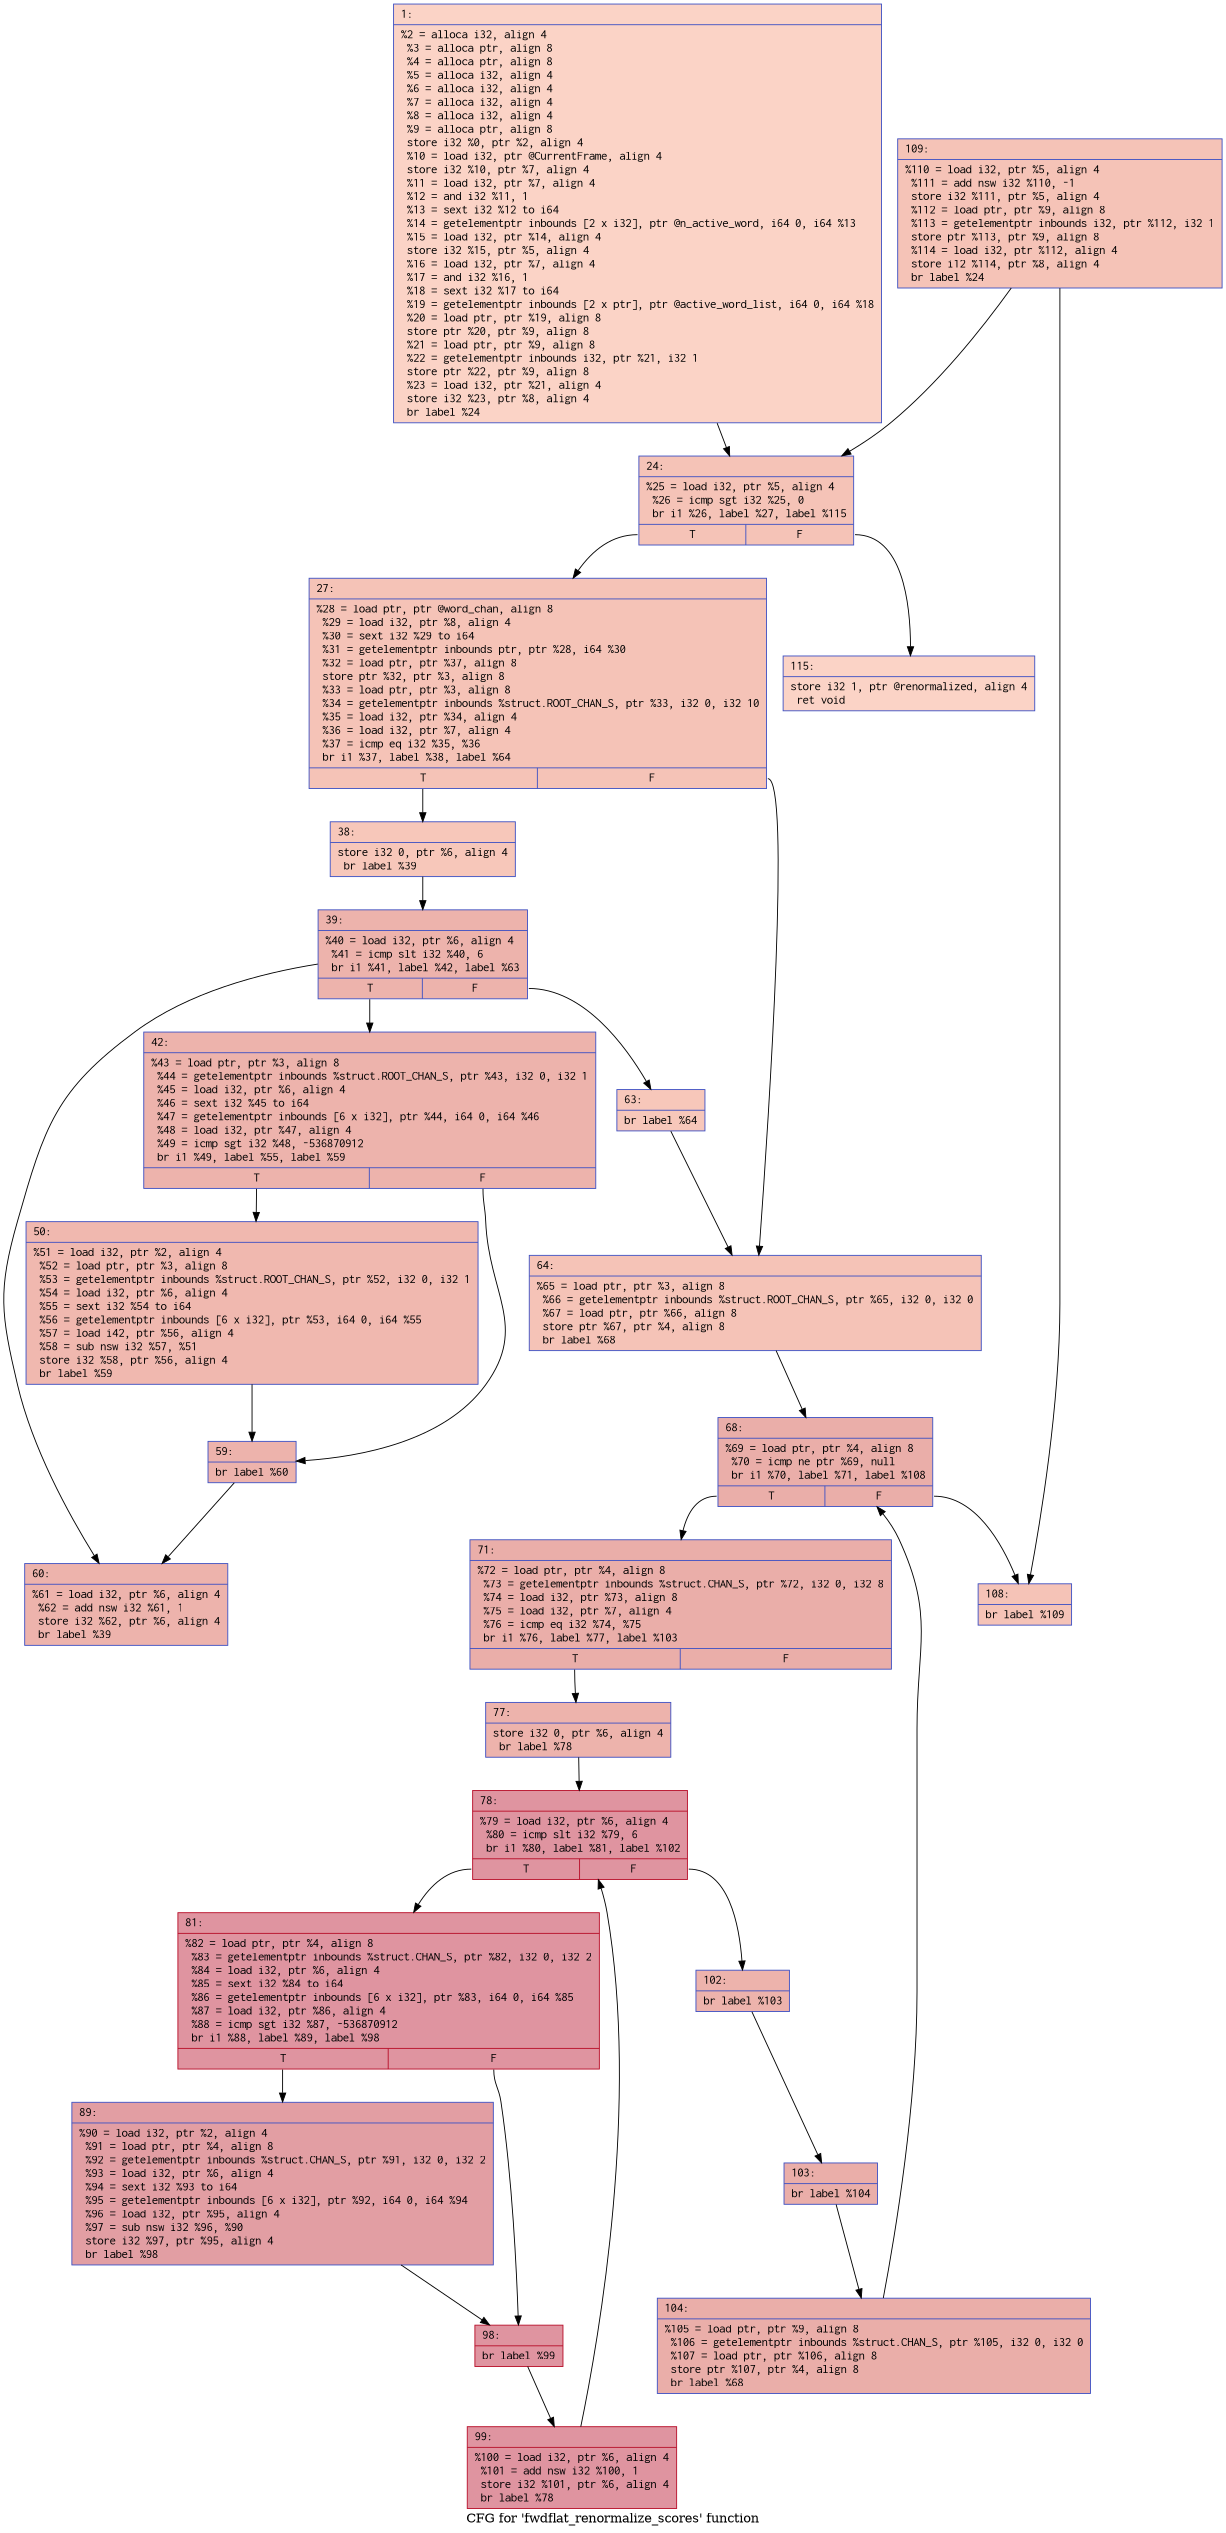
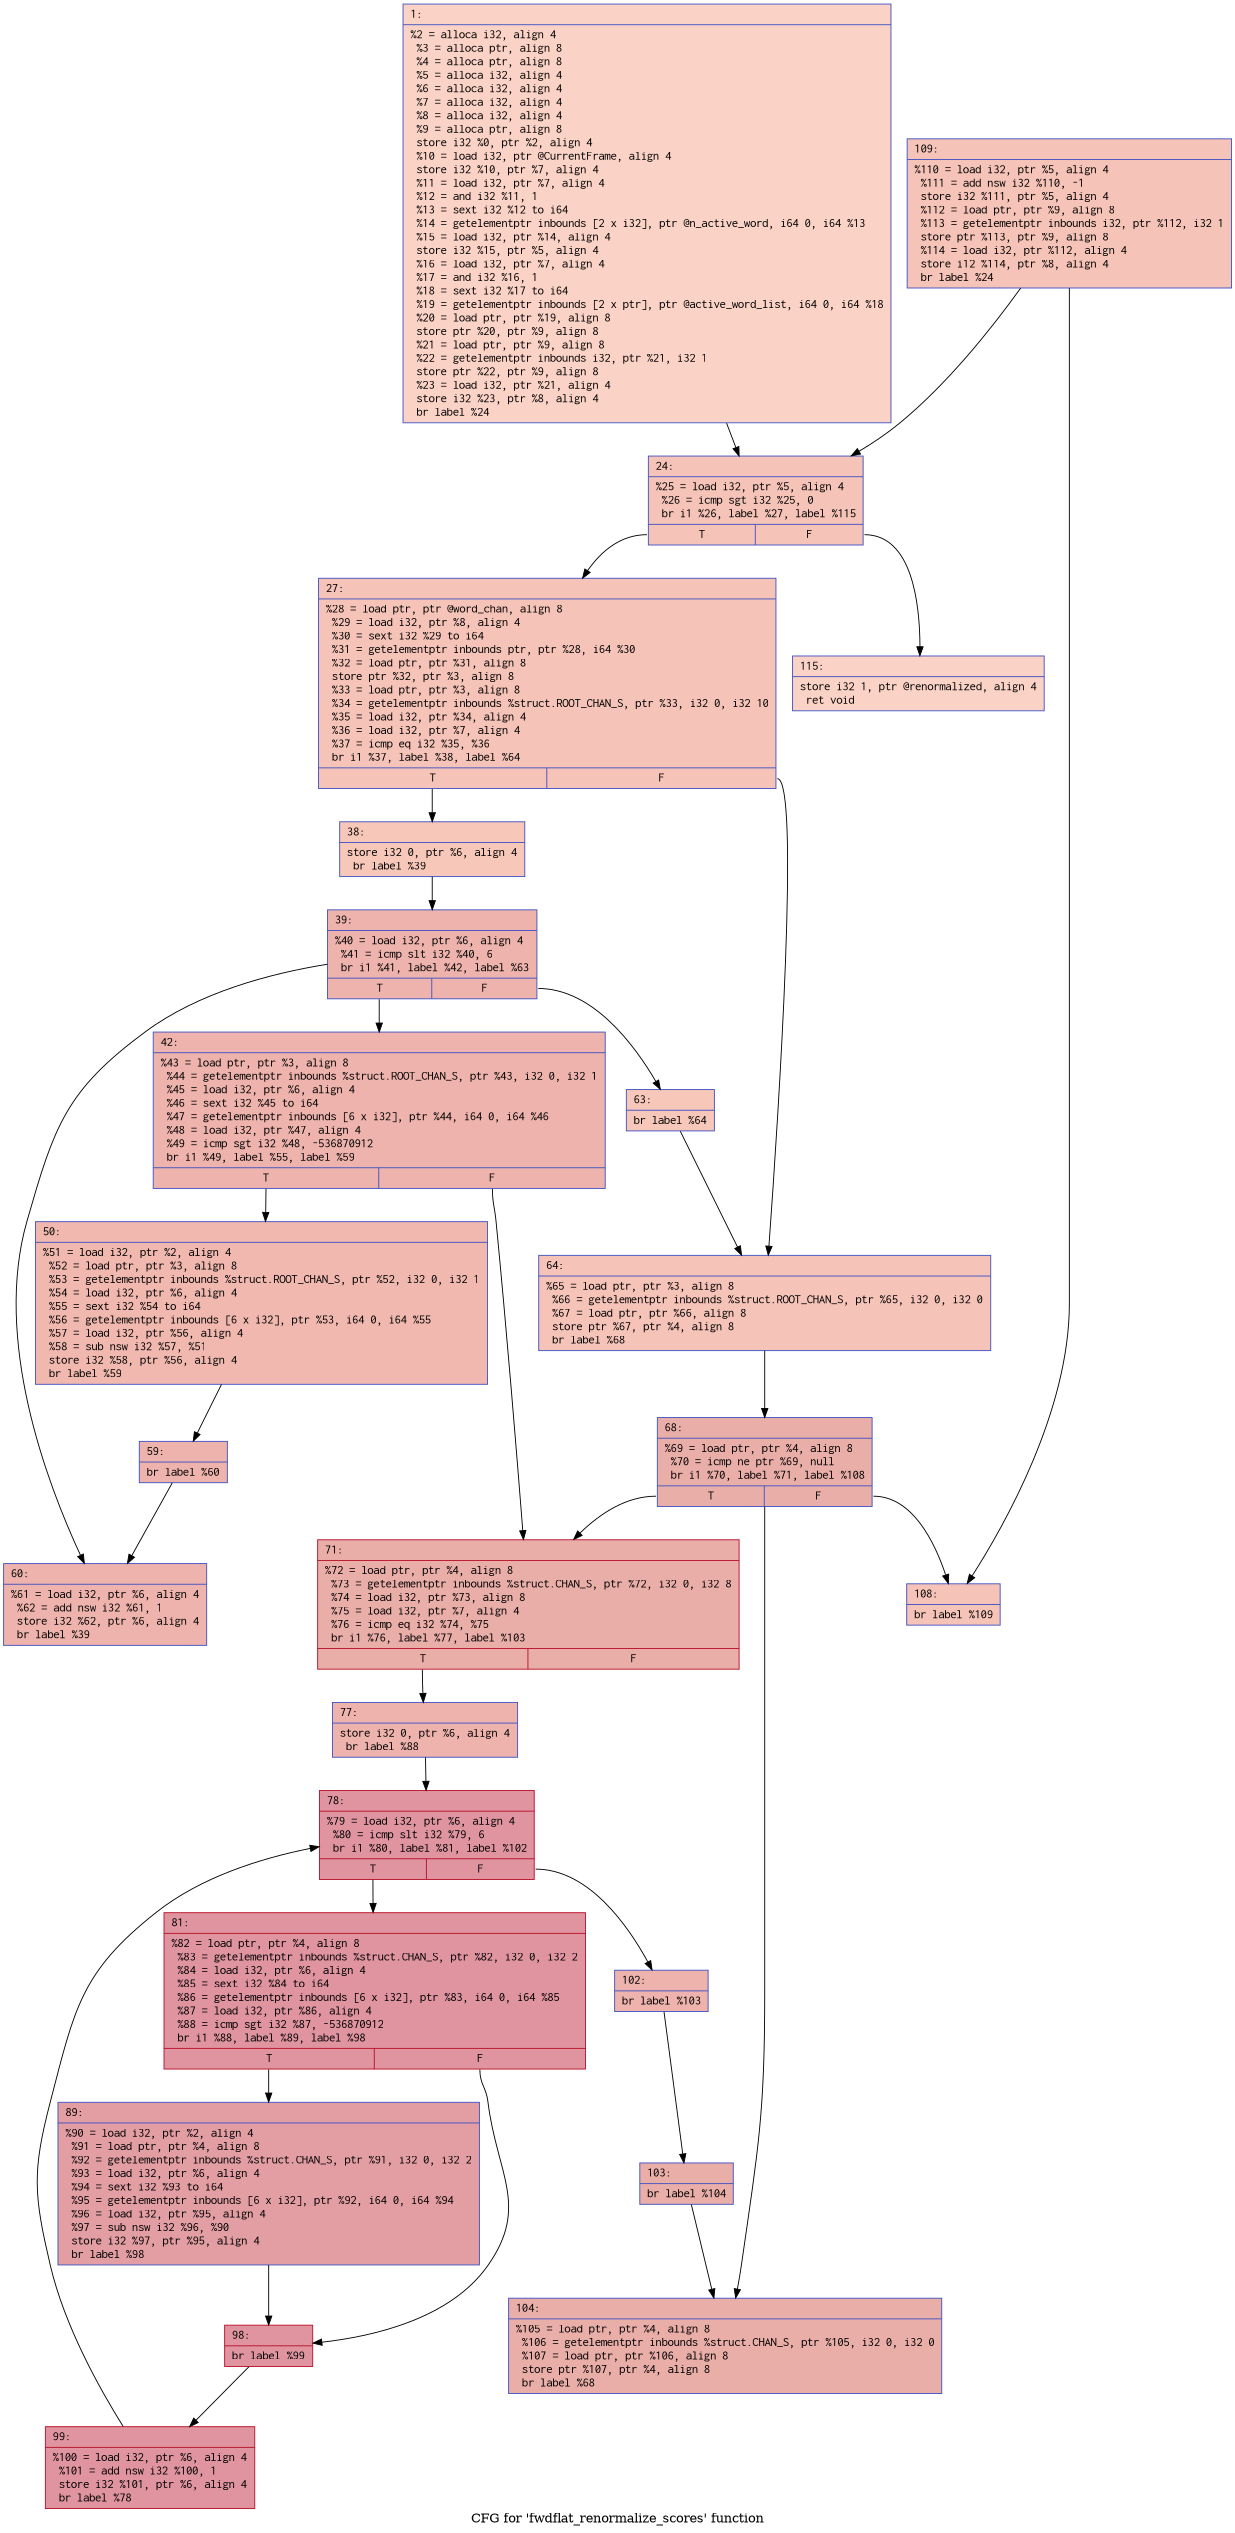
node "27:": text "%32 = load ptr, ptr %37, align 8" -> "%32 = load ptr, ptr %31, align 8"
node "50:": text "%57 = load i42, ptr %56, align 4" -> "%57 = load i32, ptr %56, align 4"
edge "42:" -> "59:": now "42:" -> "71:"
node "71:": color #3d50c3ff -> #b70d28ff
node "77:": text "br label %78" -> "br label %88"
edge "104:" -> "68:": reversed
node "104:": text "%105 = load ptr, ptr %9, align 8" -> "%105 = load ptr, ptr %4, align 8"
